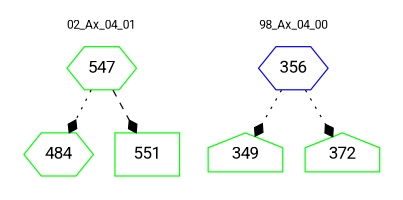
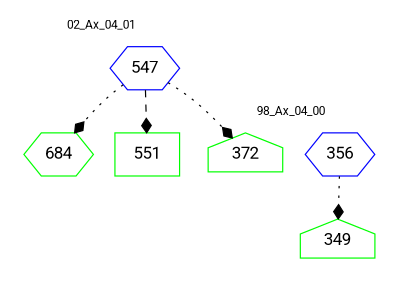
node "547": color green -> blue
edge "356" -> "372": now "547" -> "372"
node "484": label "484" -> "684"
